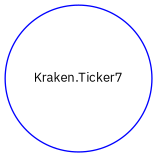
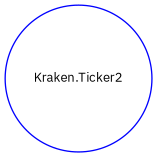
node "Kraken.Ticker7": label "Kraken.Ticker7" -> "Kraken.Ticker2"
